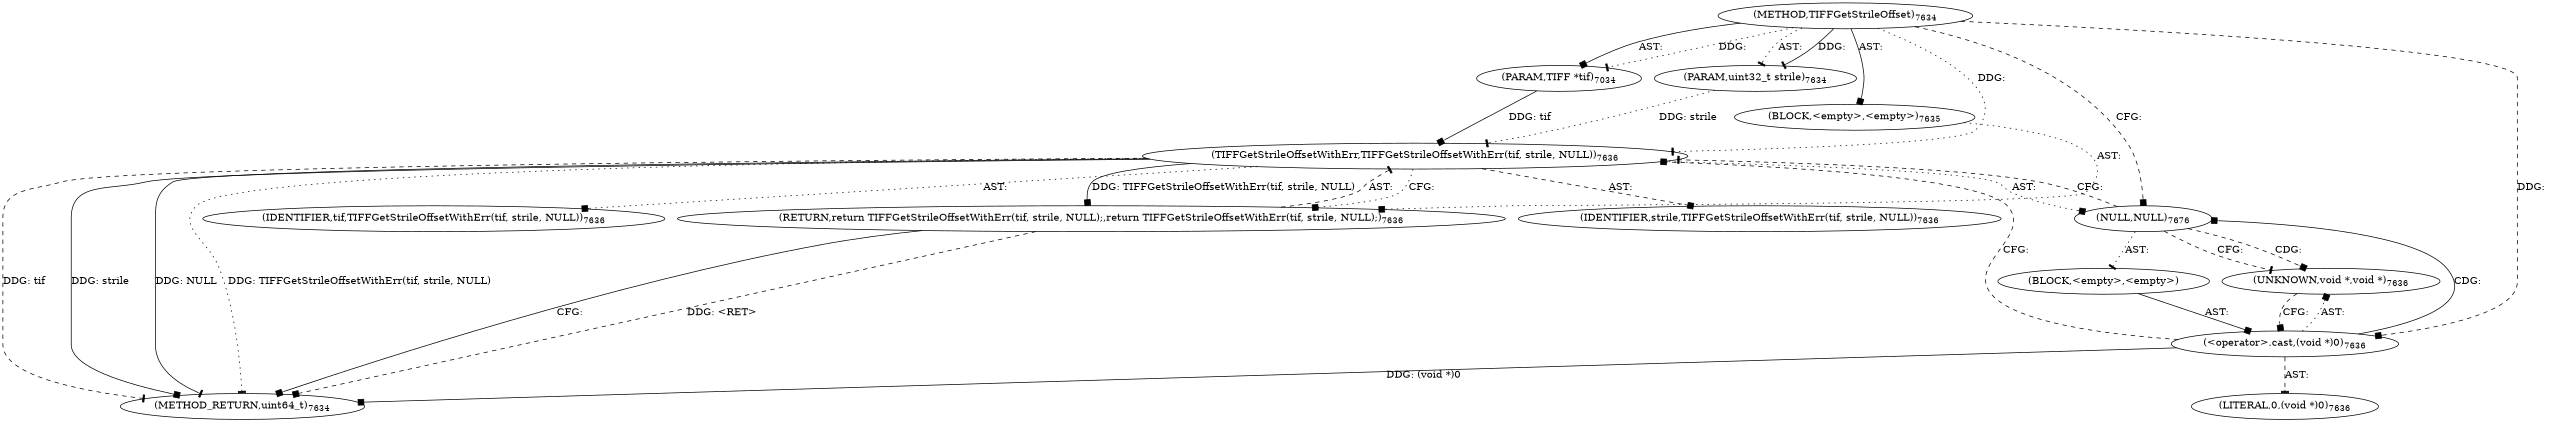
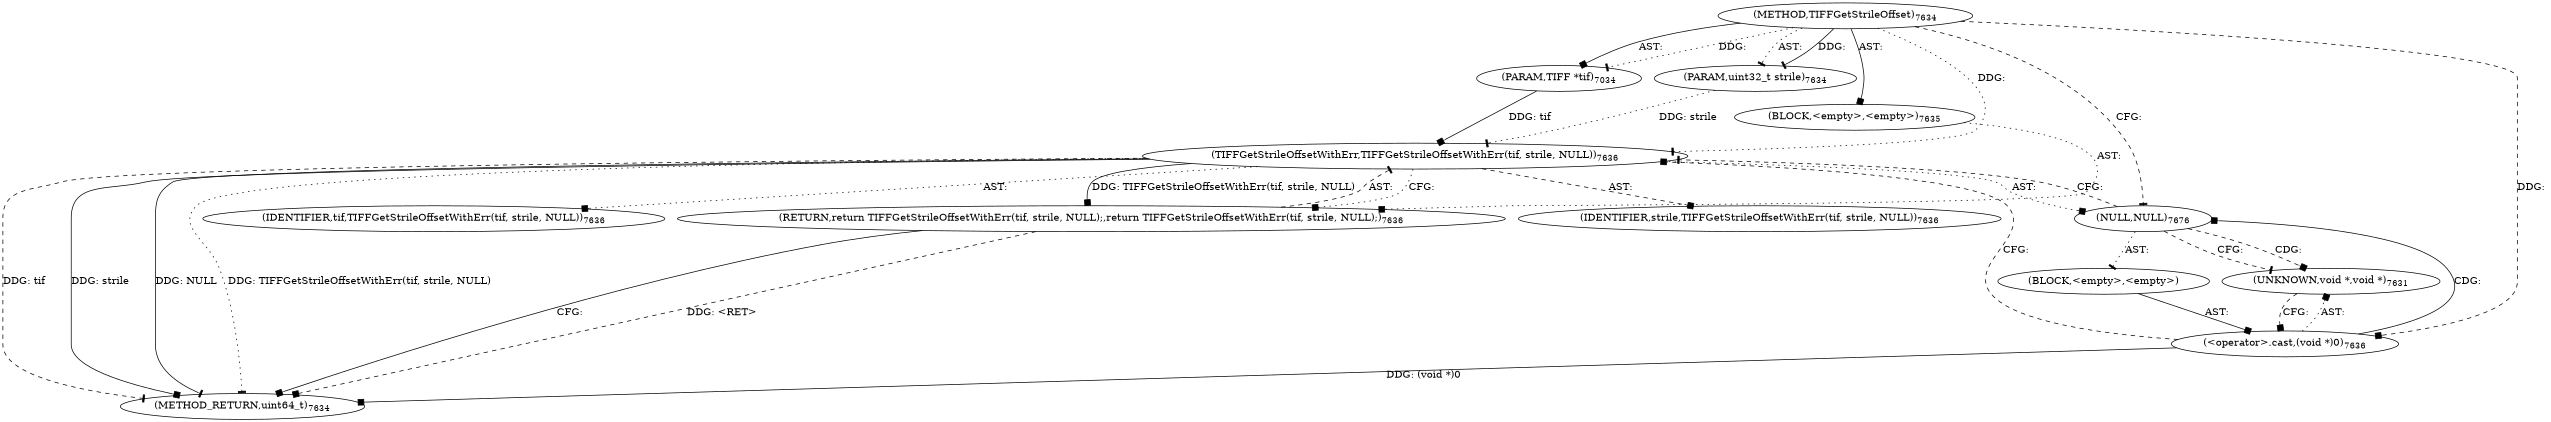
edge "(METHOD,TIFFGetStrileOffset)" -> "(NULL,NULL)": arrowhead box -> tee
node "(UNKNOWN,void *,void *)": text "7636" -> "7631"
node "(LITERAL,0,(void *)0)": removed
